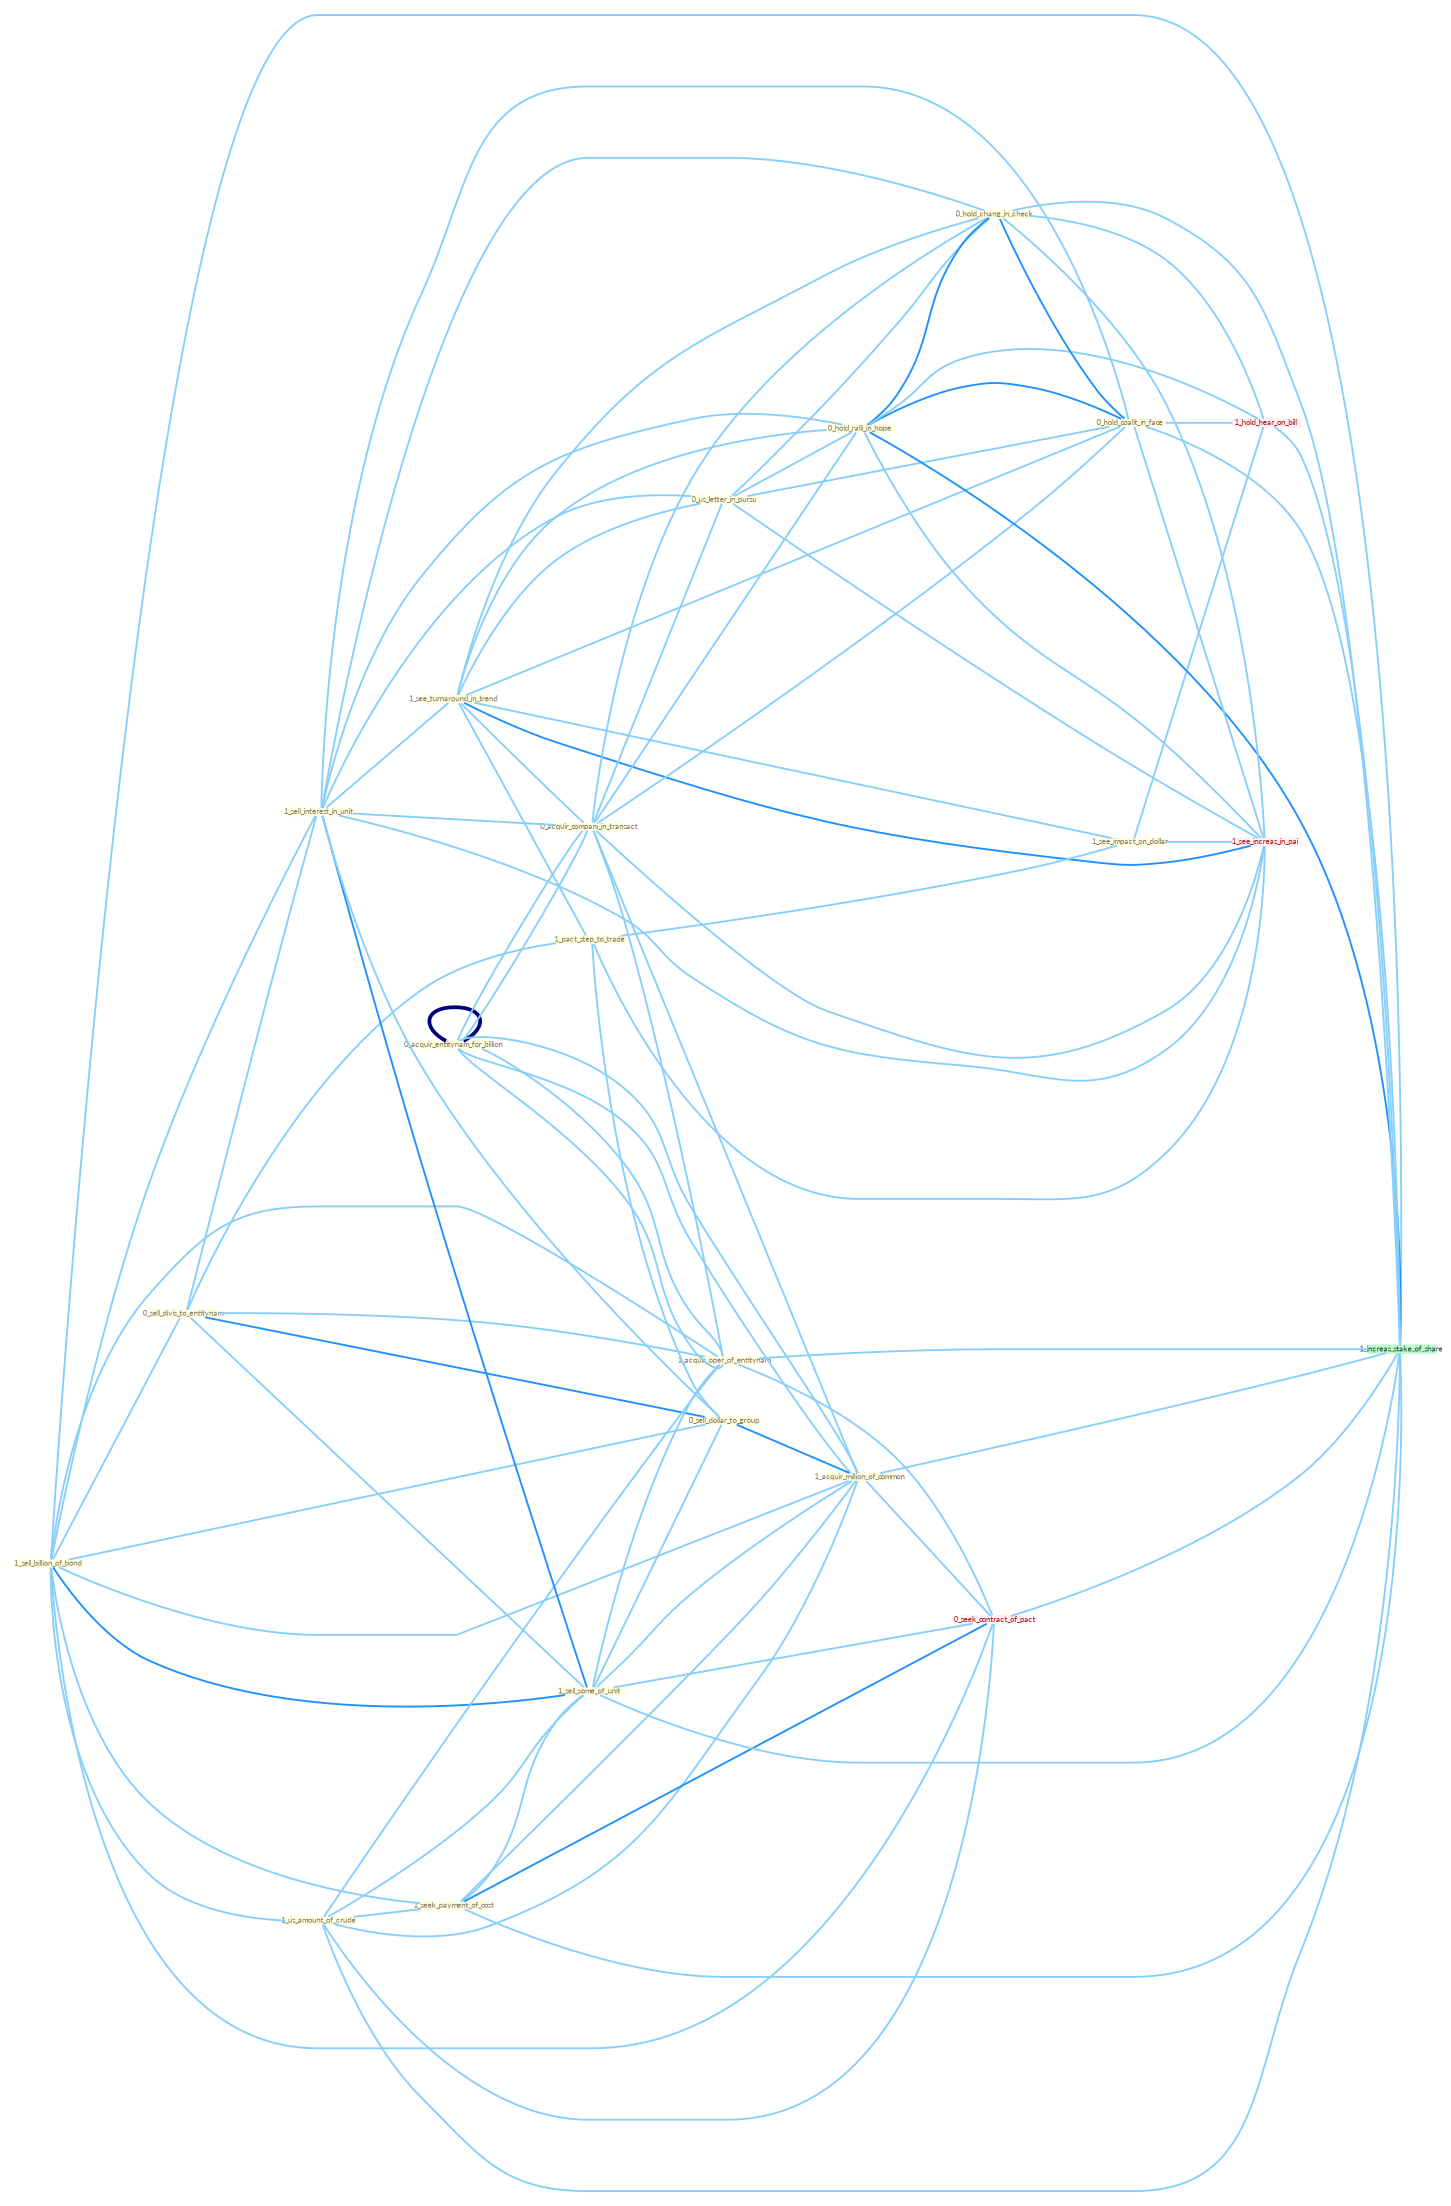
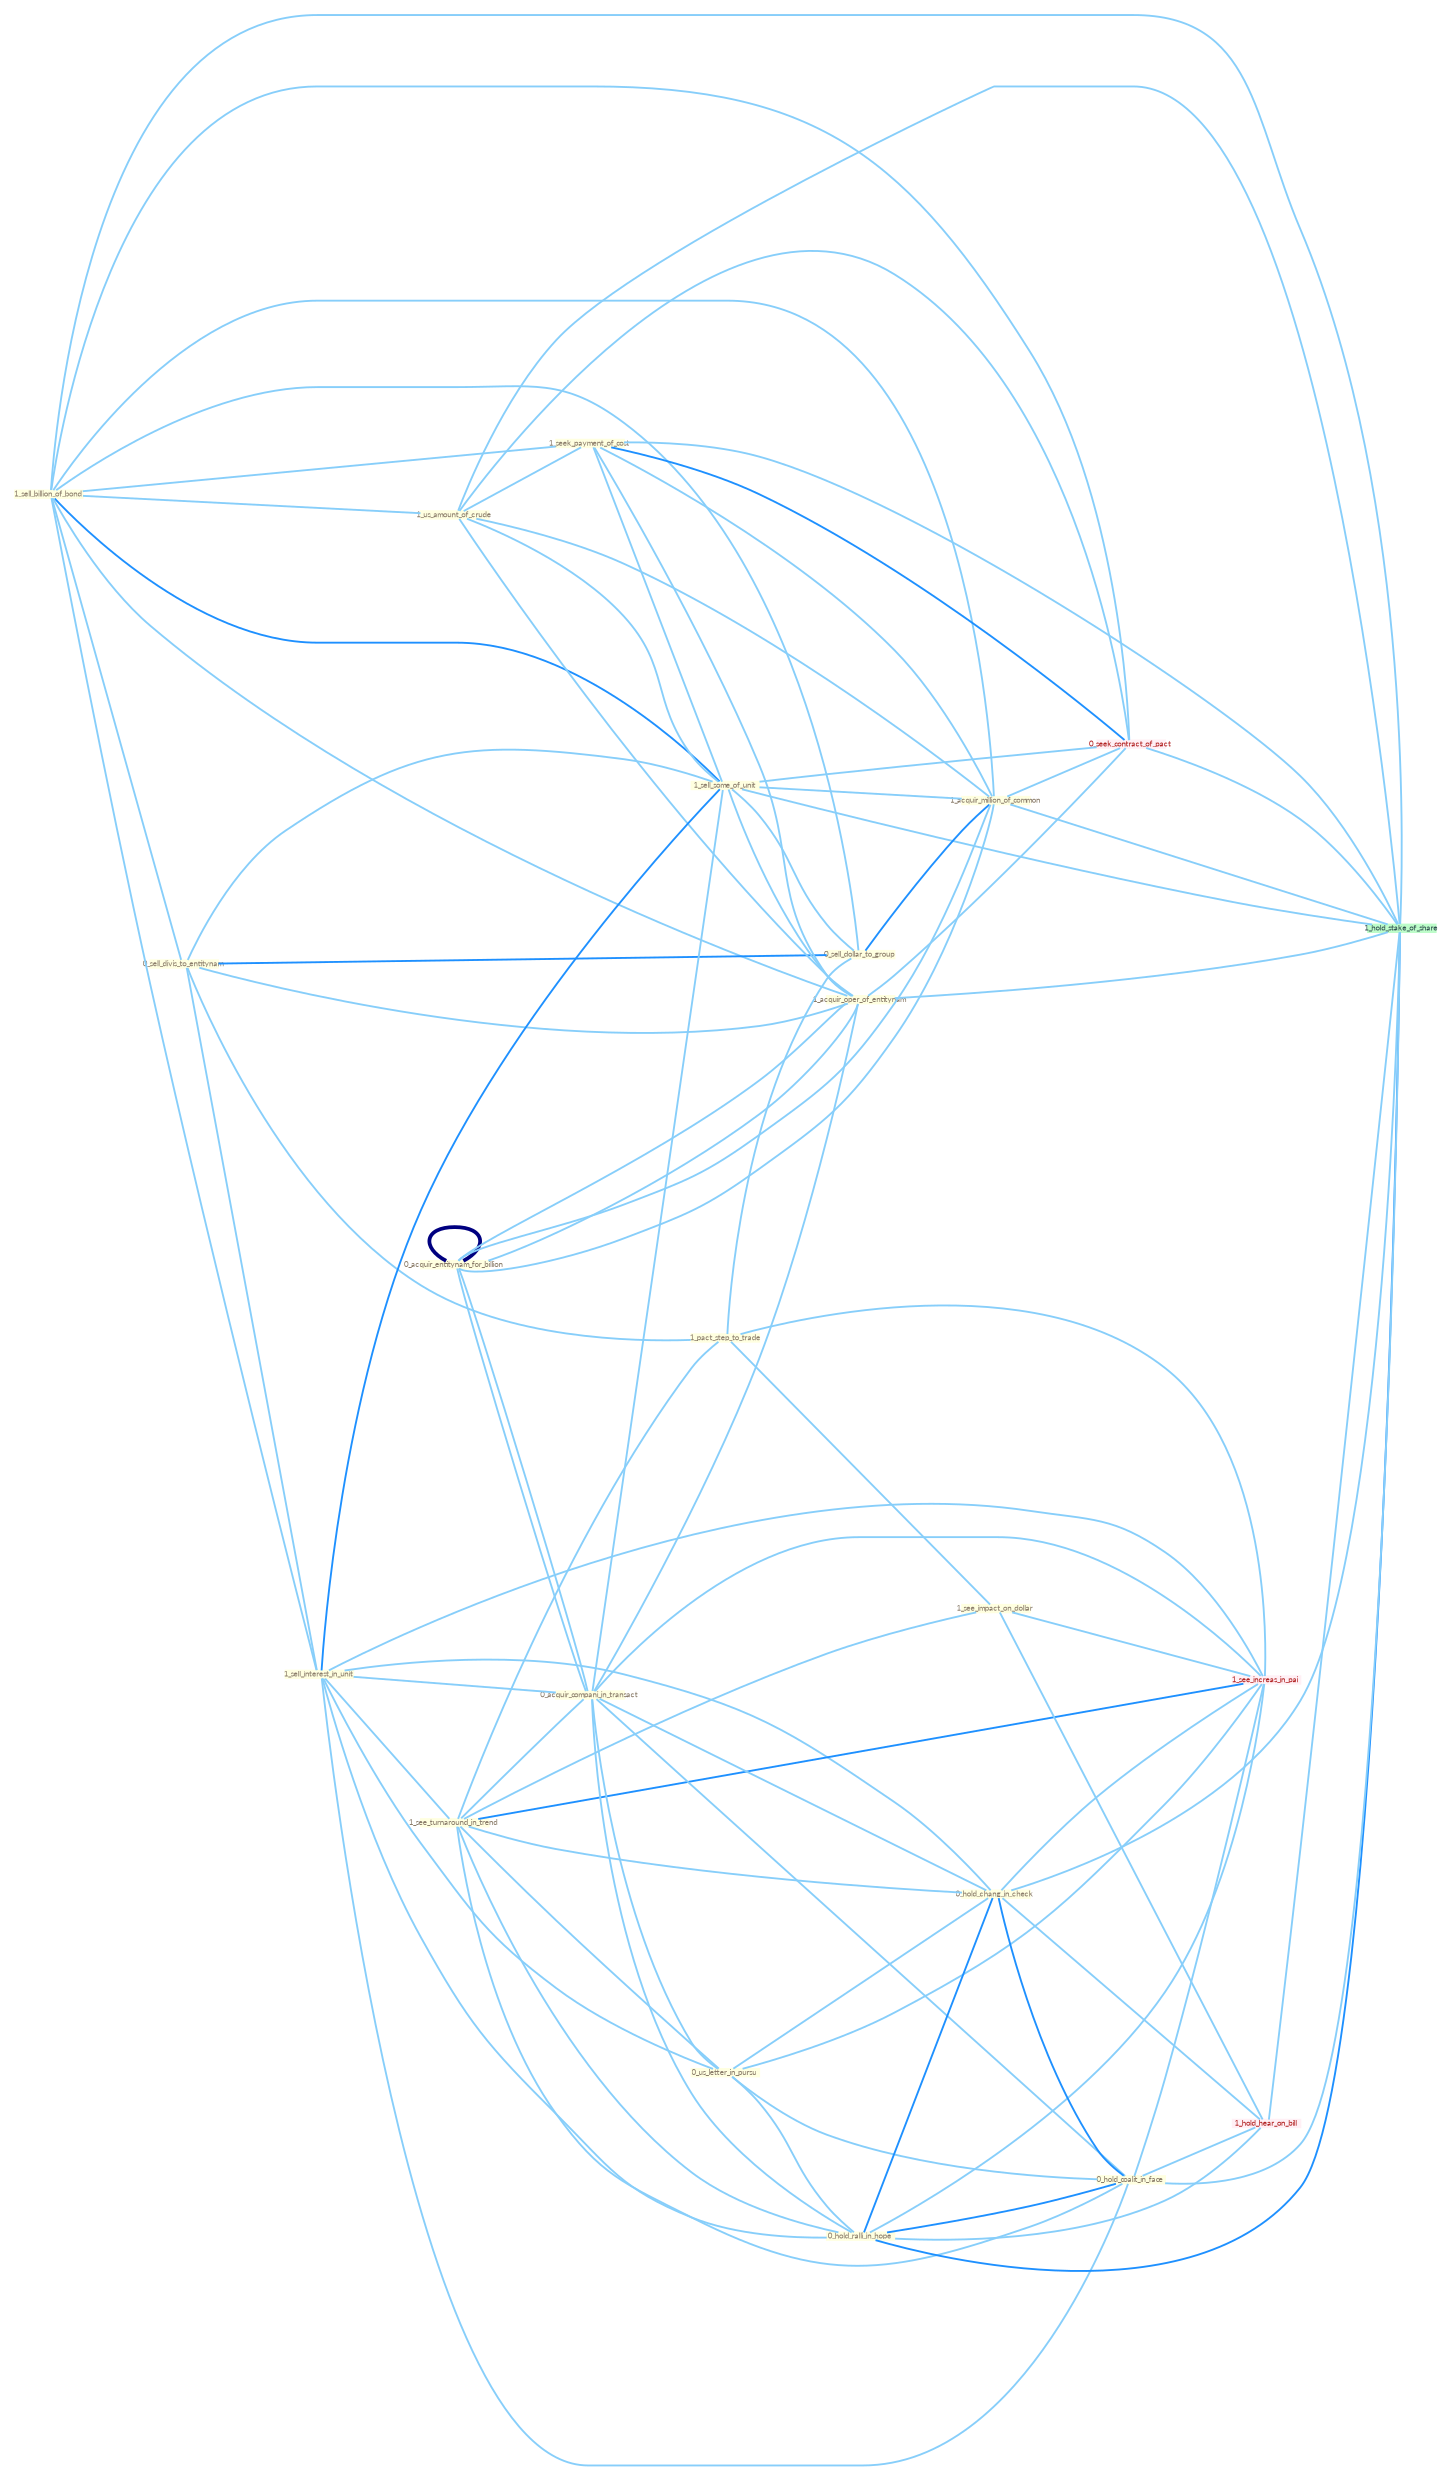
edge "1_seek_payment_of_cost" -- "1_acquir_oper_of_entitynam": added
edge "1_sell_interest_in_unit" -- "0_sell_dollar_to_group": removed
edge "0_acquir_compani_in_transact" -- "1_acquir_million_of_common": now "0_acquir_compani_in_transact" -- "1_sell_some_of_unit"
node "1_increas_stake_of_share": label "1_increas_stake_of_share" -> "1_hold_stake_of_share"
